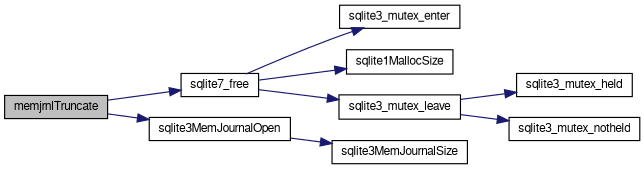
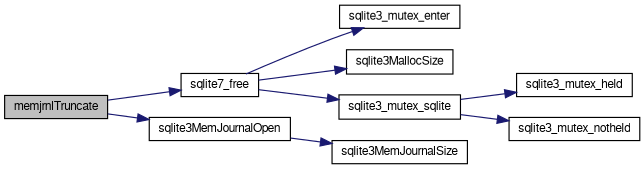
node "sqlite1MallocSize": label "sqlite1MallocSize" -> "sqlite3MallocSize"
node "sqlite3_mutex_leave": label "sqlite3_mutex_leave" -> "sqlite3_mutex_sqlite"
